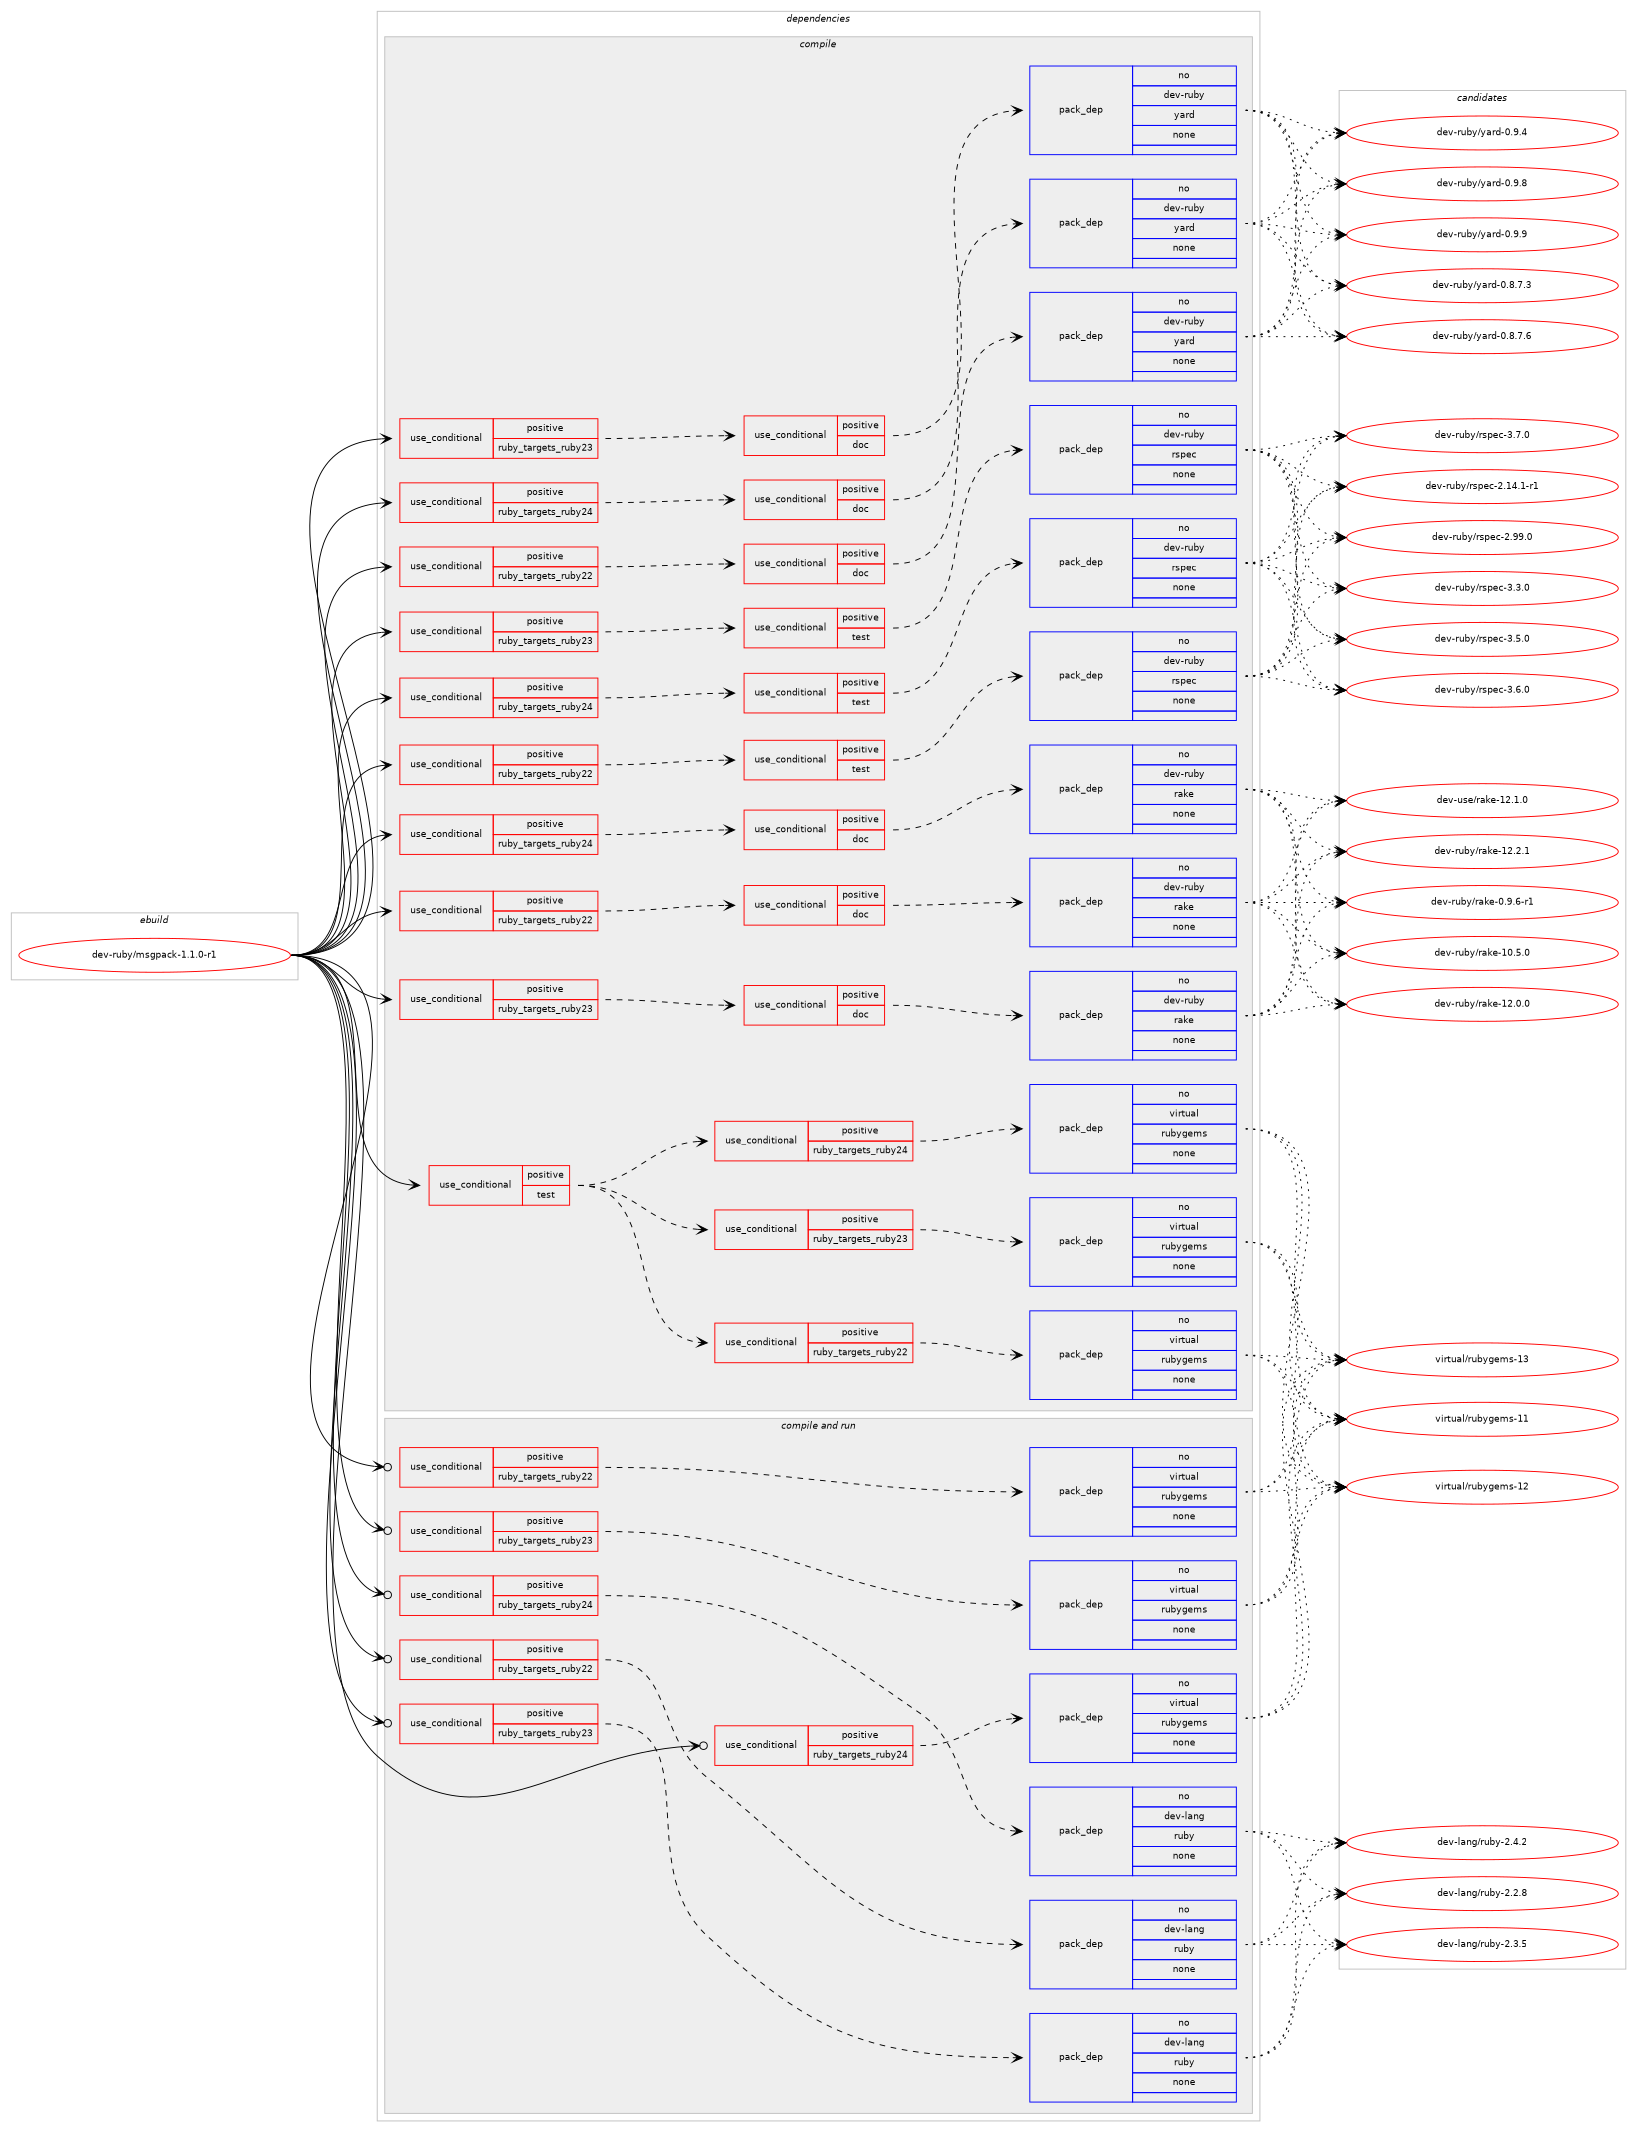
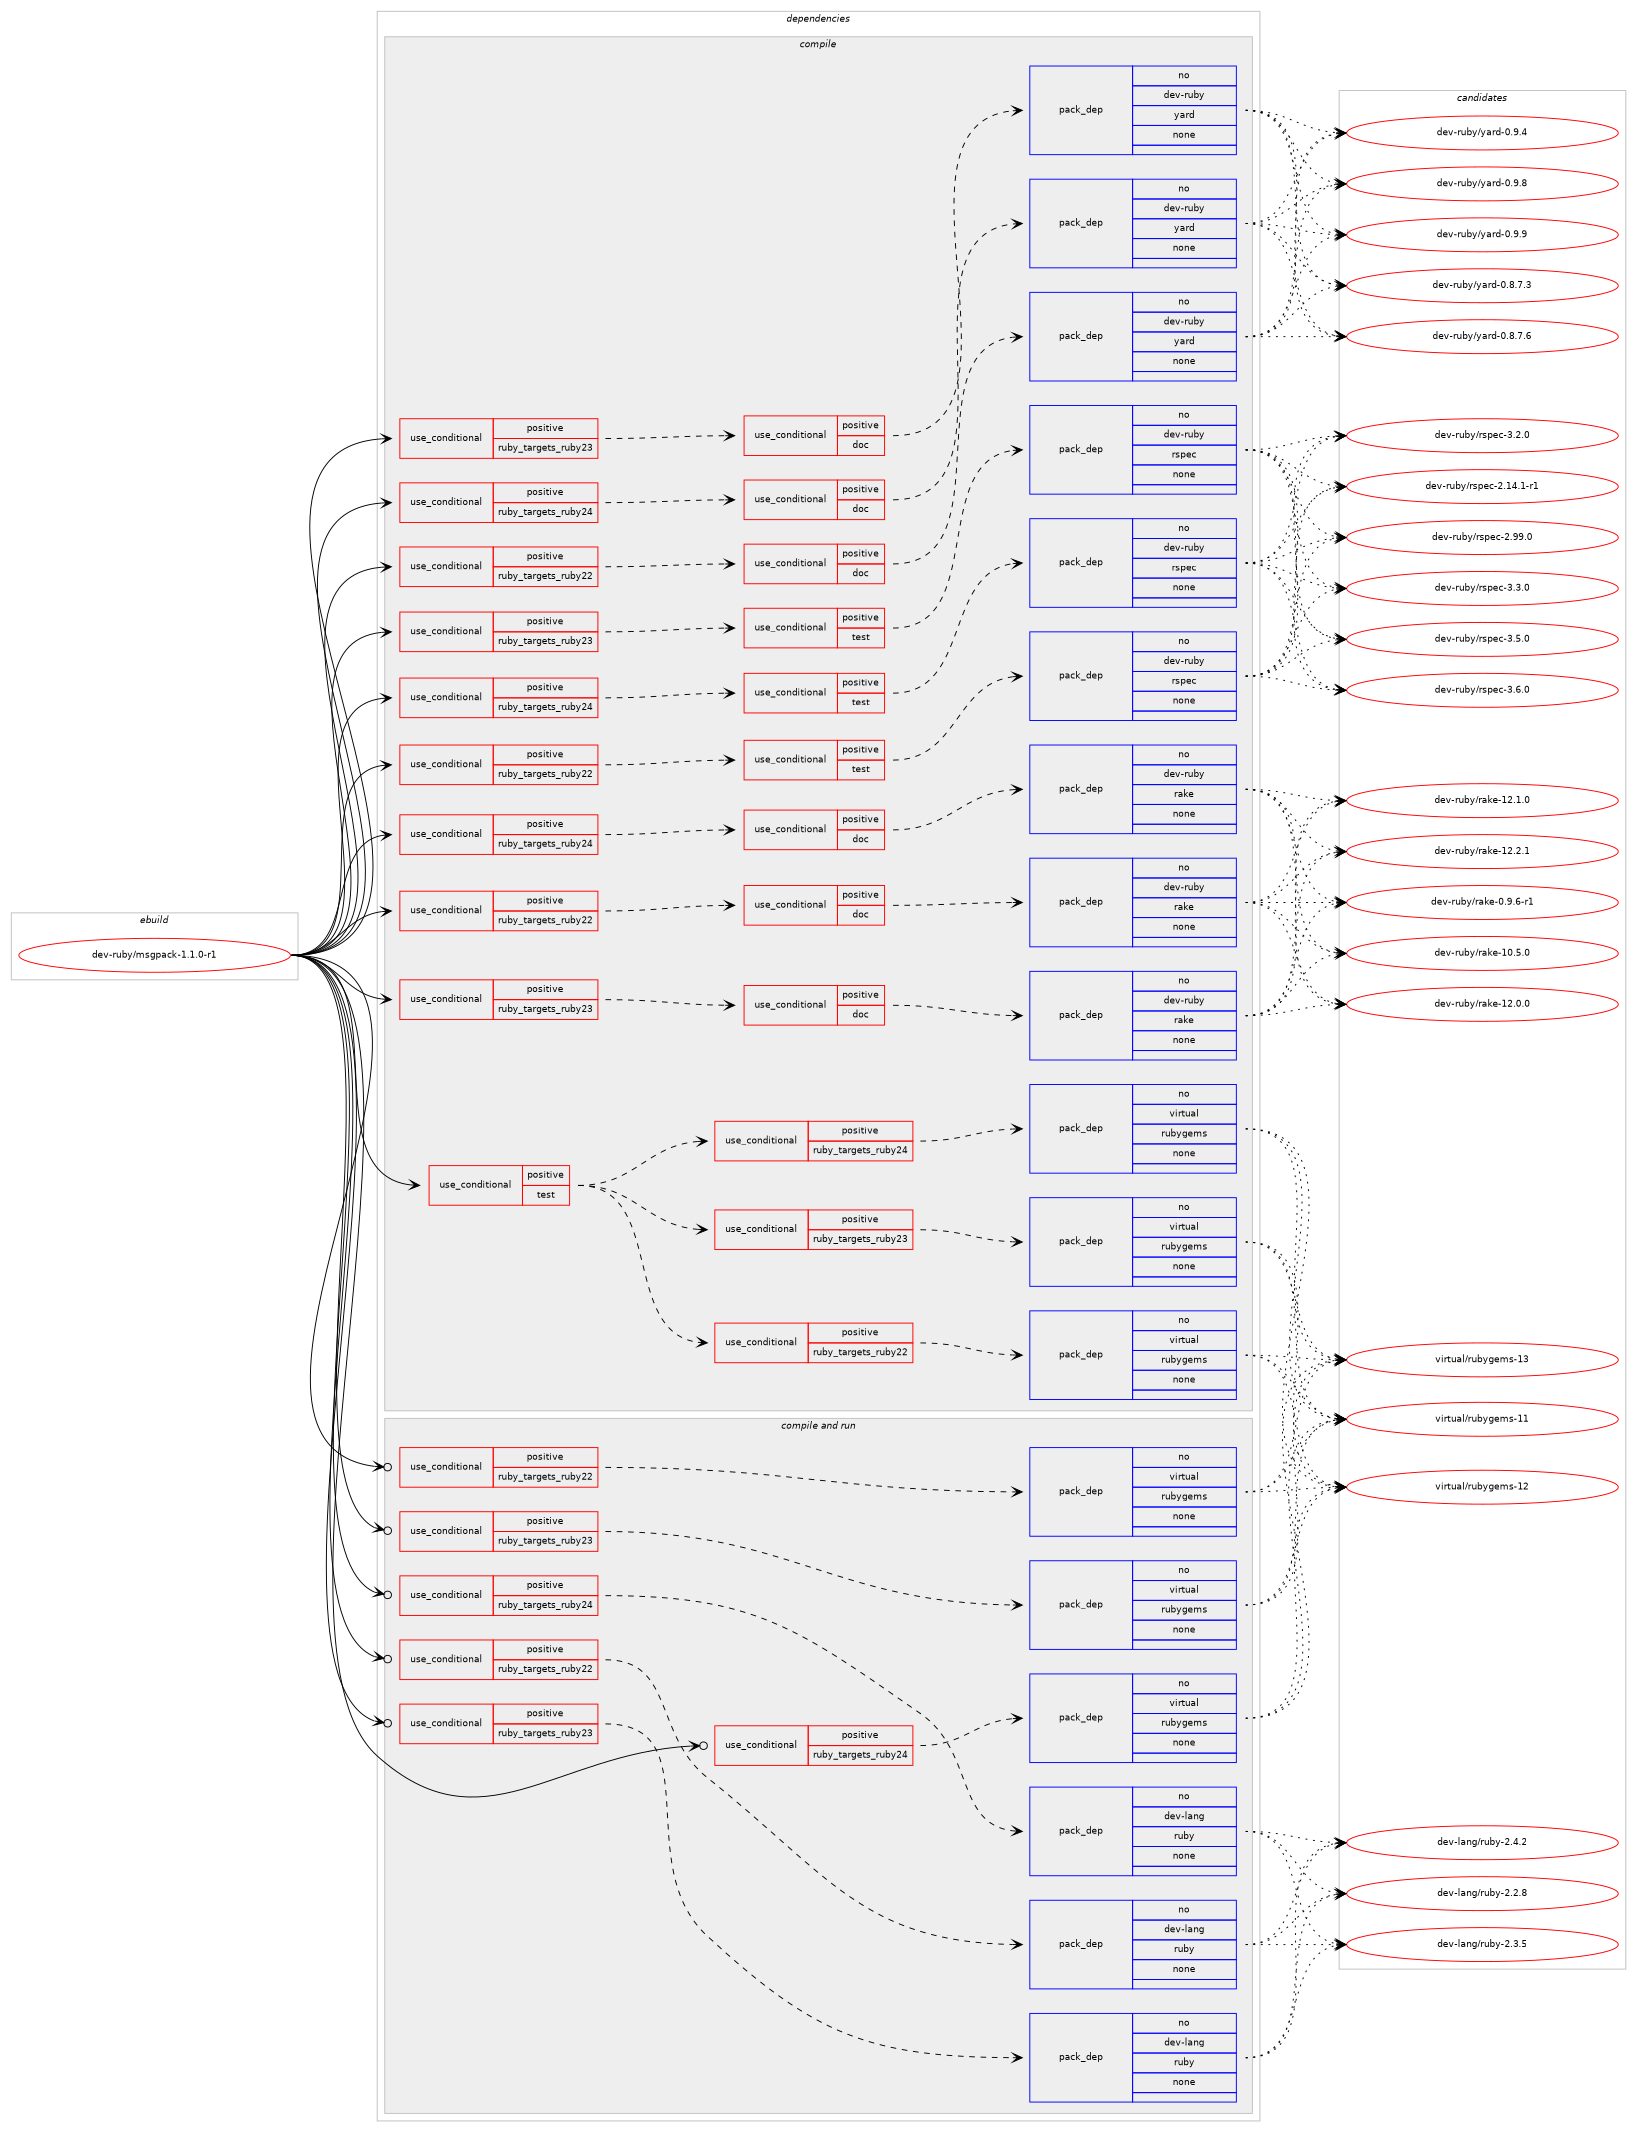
node "dev-ruby/rspec-3.7.0": label "dev-ruby/rspec-3.7.0" -> "dev-ruby/rspec-3.2.0"
node "dev-use/rake-12.1.0": label "dev-use/rake-12.1.0" -> "dev-ruby/rake-12.1.0"
